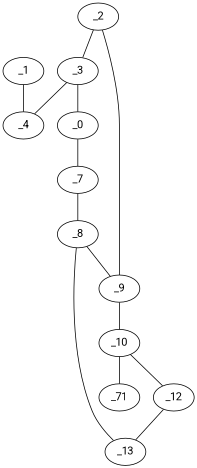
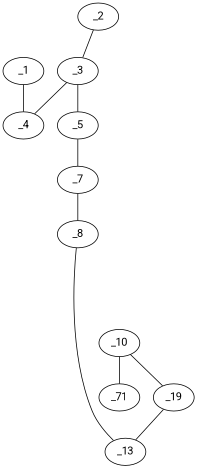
node "_0": label "_0" -> "_5"
node "_9": removed
node "_12": label "_12" -> "_19"
